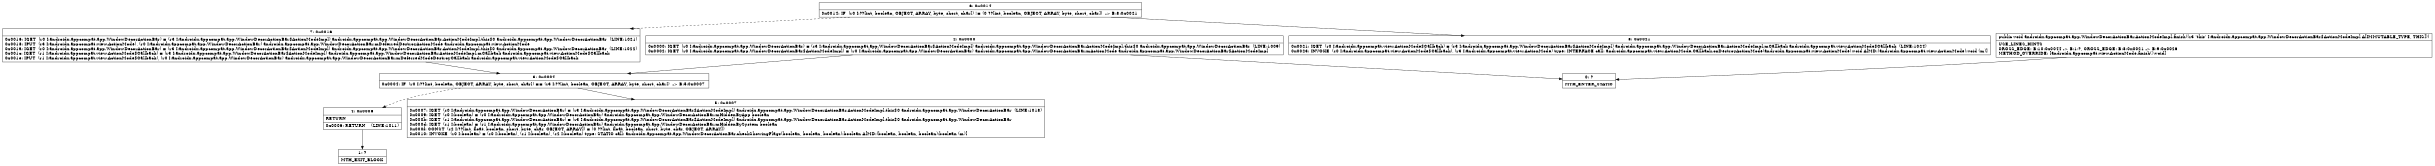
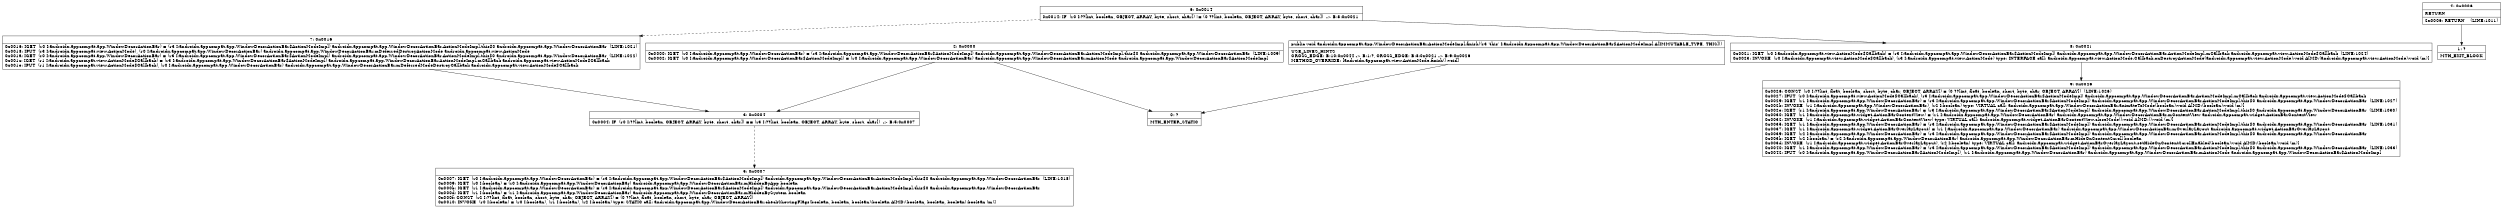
edge "3: 0x0004" -> "5: 0x0007": style solid -> dashed
edge "3: 0x0004" -> "4: 0x0006": removed
node "9: 0x0026": added
node "4: 0x0006": text "0x0006: RETURN    (LINE:1011)" -> "2x0006: RETURN    (LINE:1011)"
